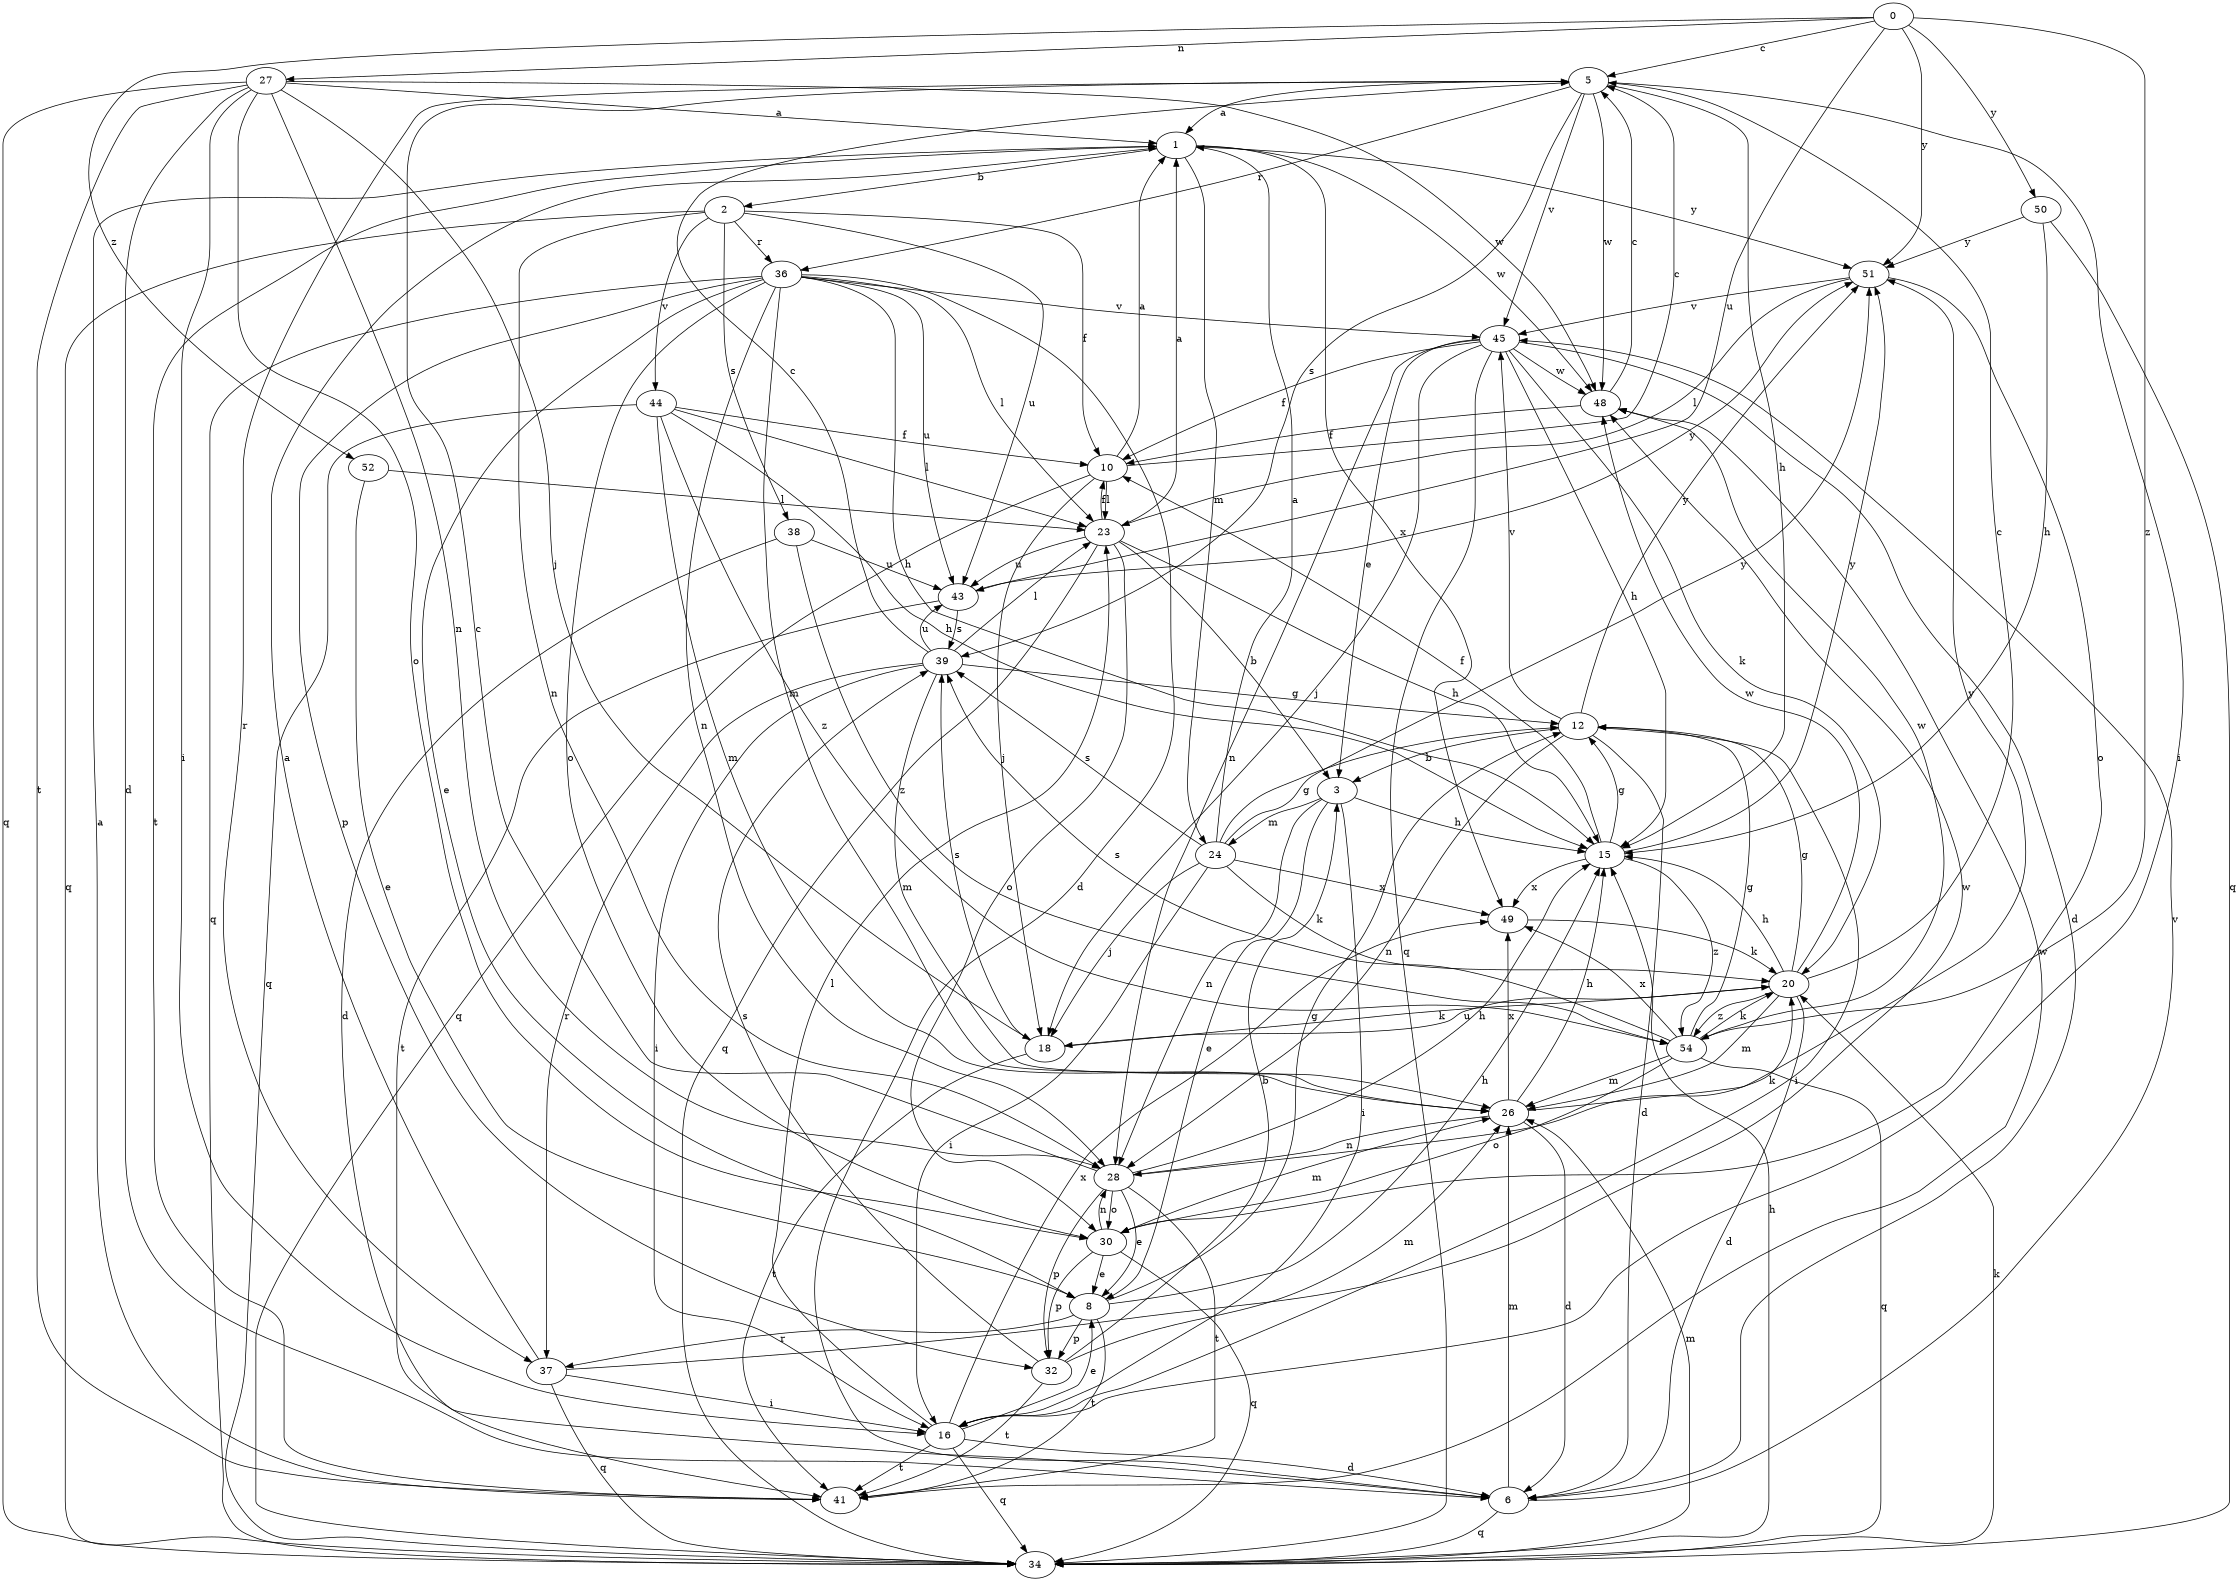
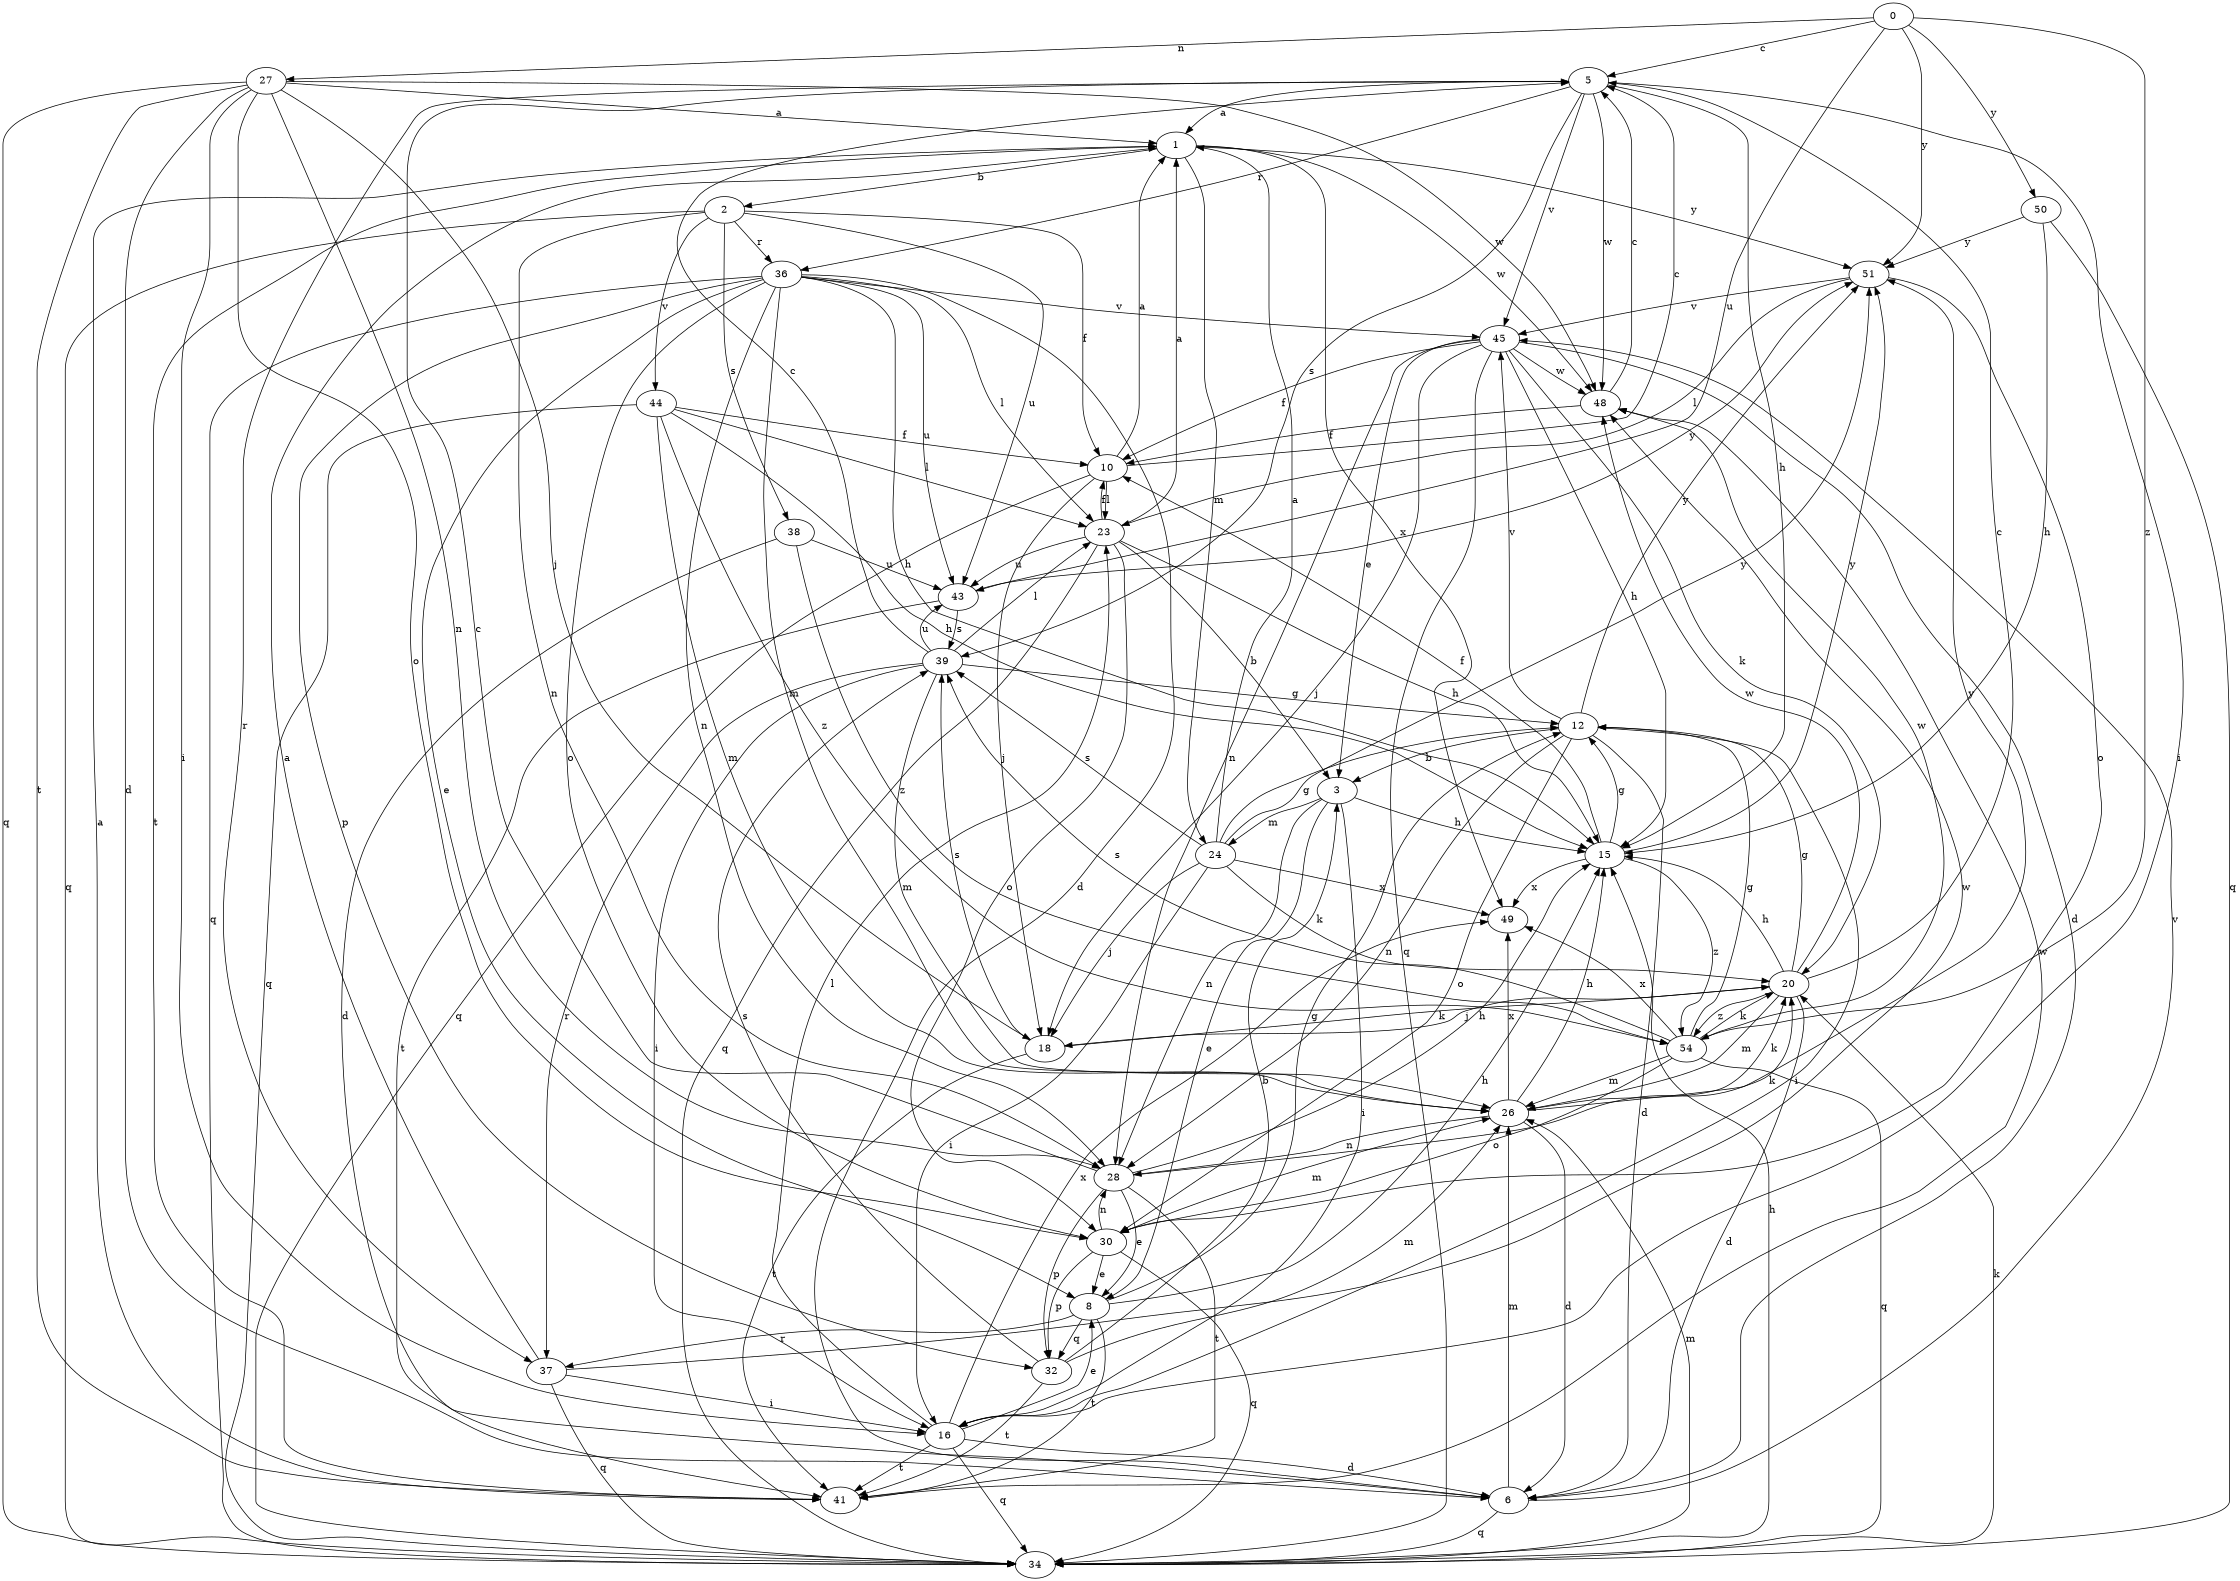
node "52": removed
edge "49" -> "20": now "26" -> "20"
edge "20" -> "18": label "u" -> "j"
edge "28" -> "30": now "12" -> "30"
edge "8" -> "32": label "p" -> "q"
